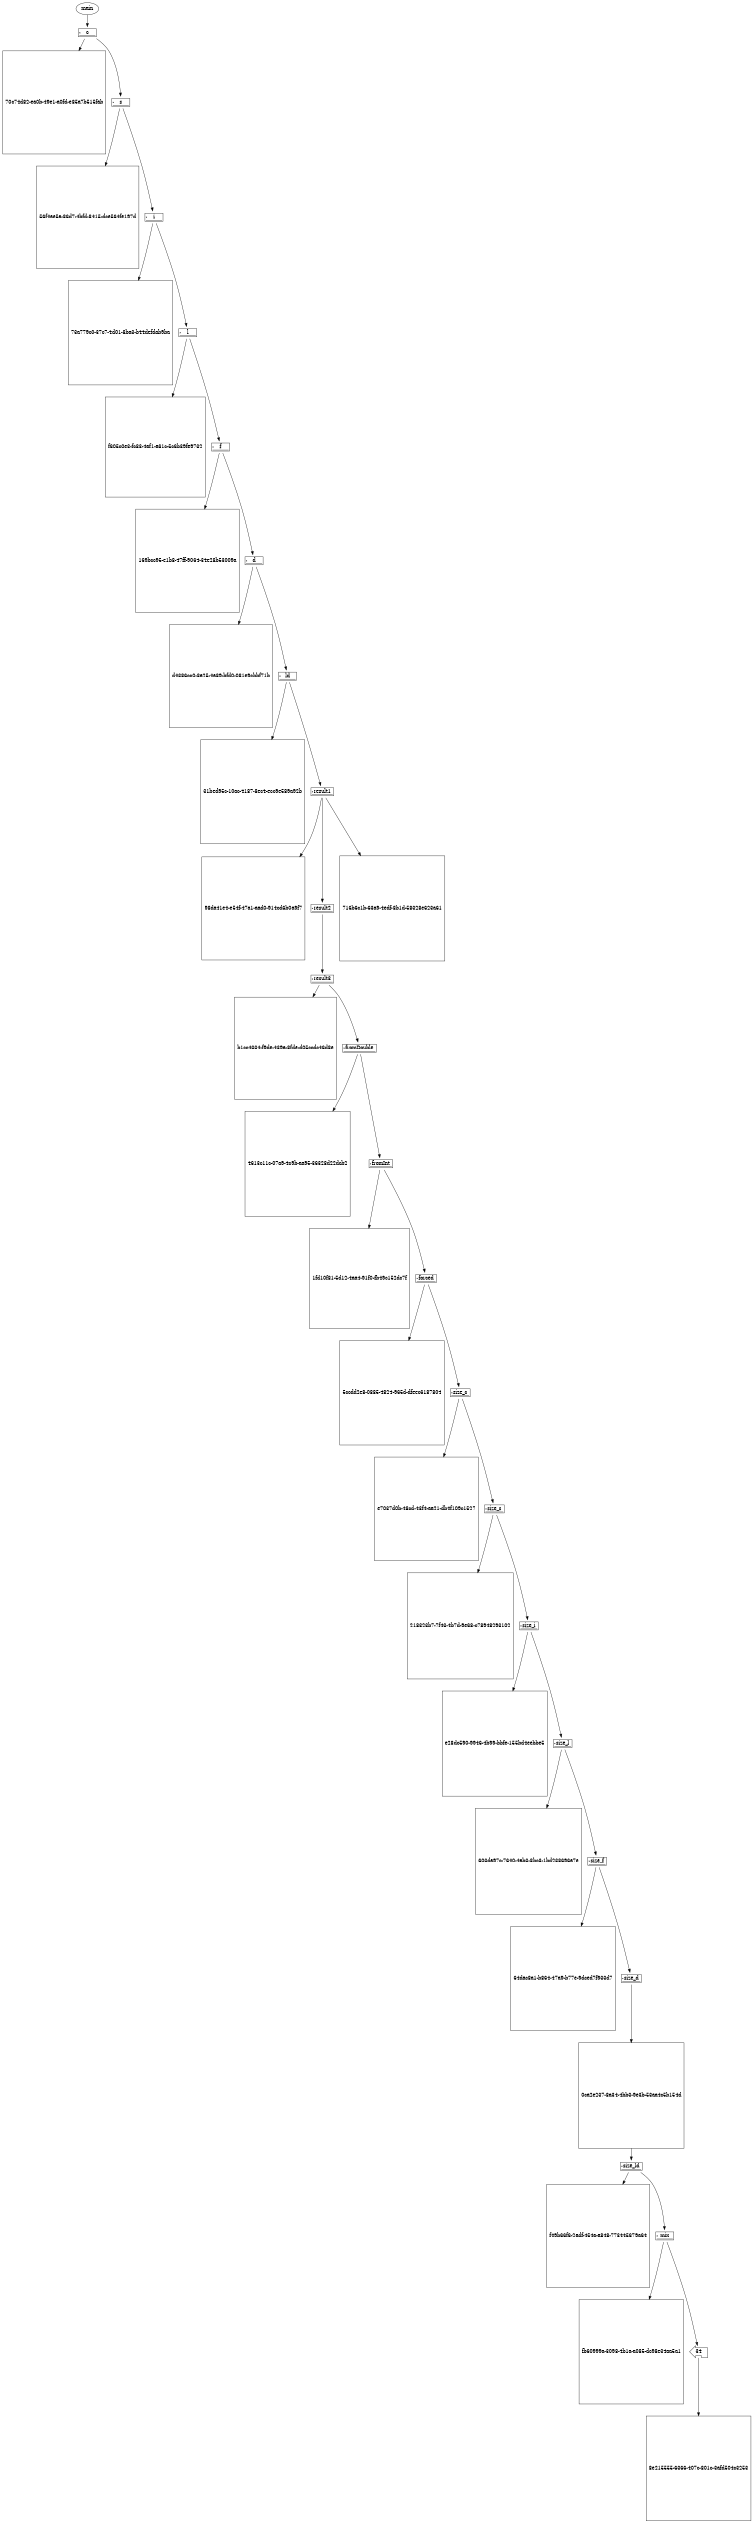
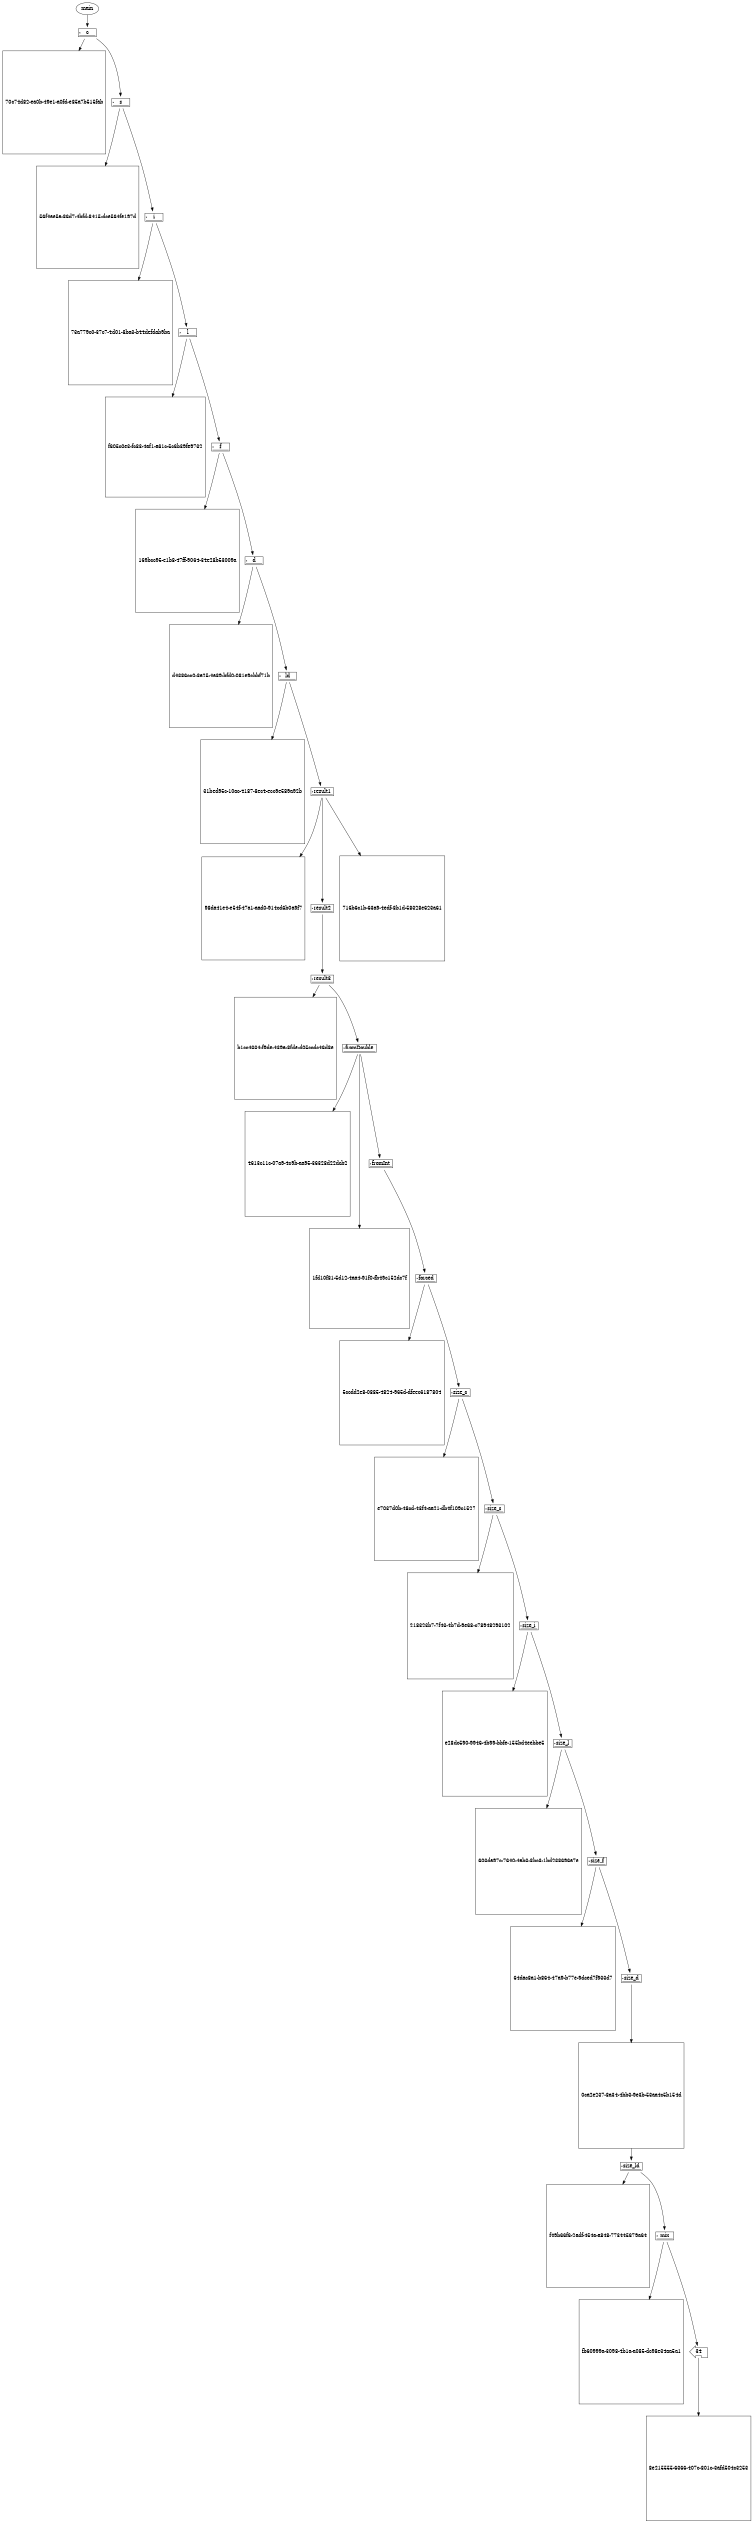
edge "fromInt" -> "1fd10f81-5d12-4aa4-91f0-fb49c152dc7f": now "fromDouble" -> "1fd10f81-5d12-4aa4-91f0-fb49c152dc7f"
